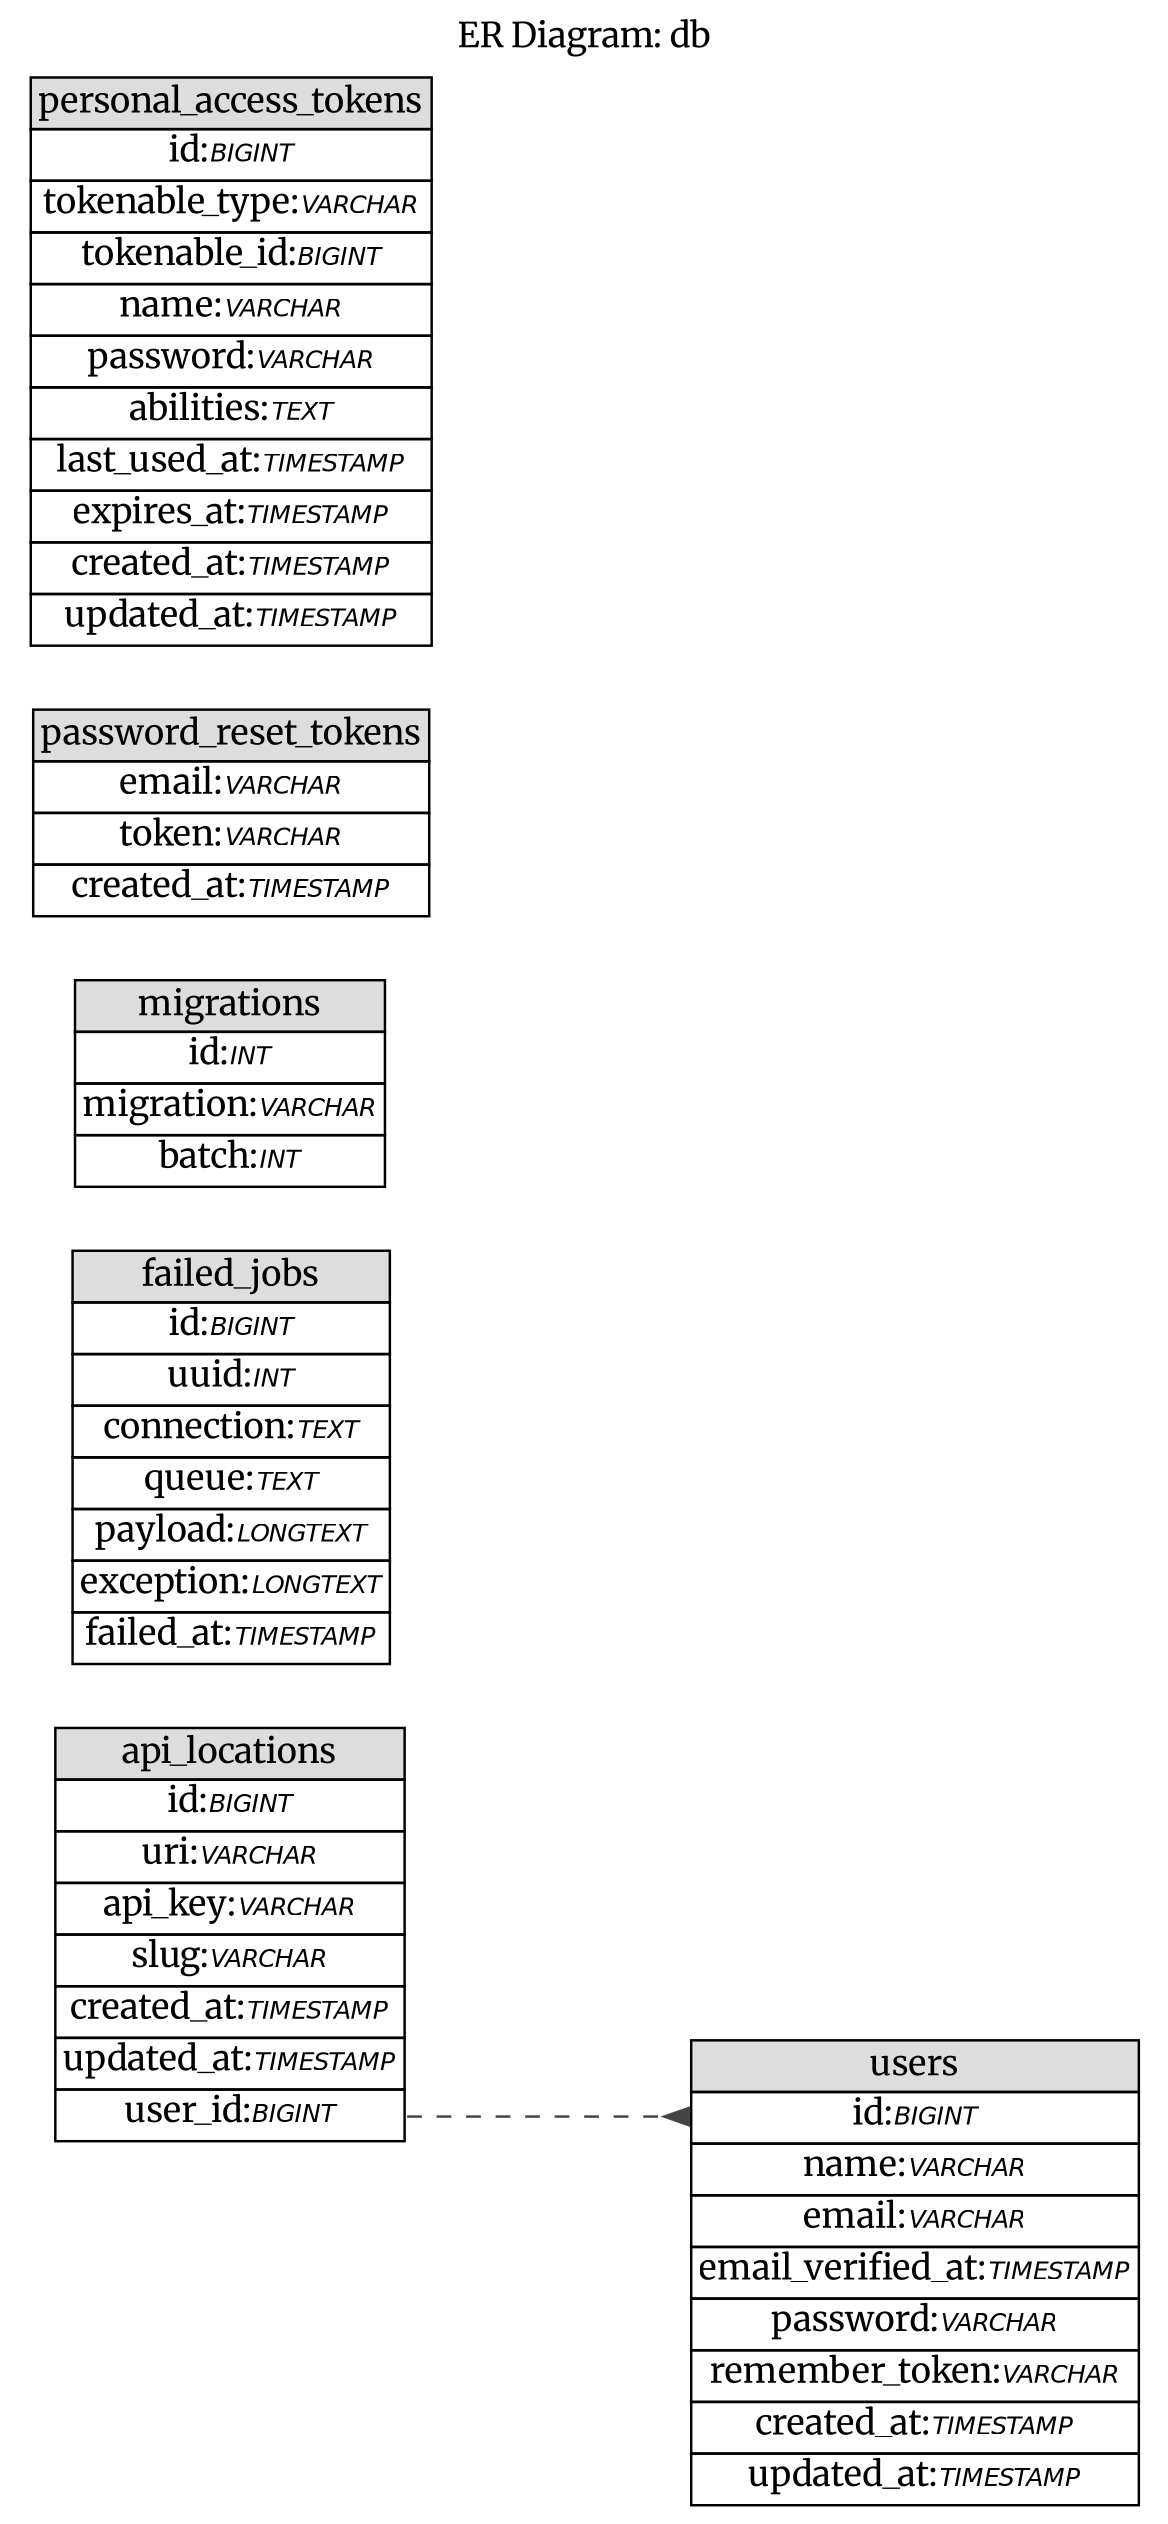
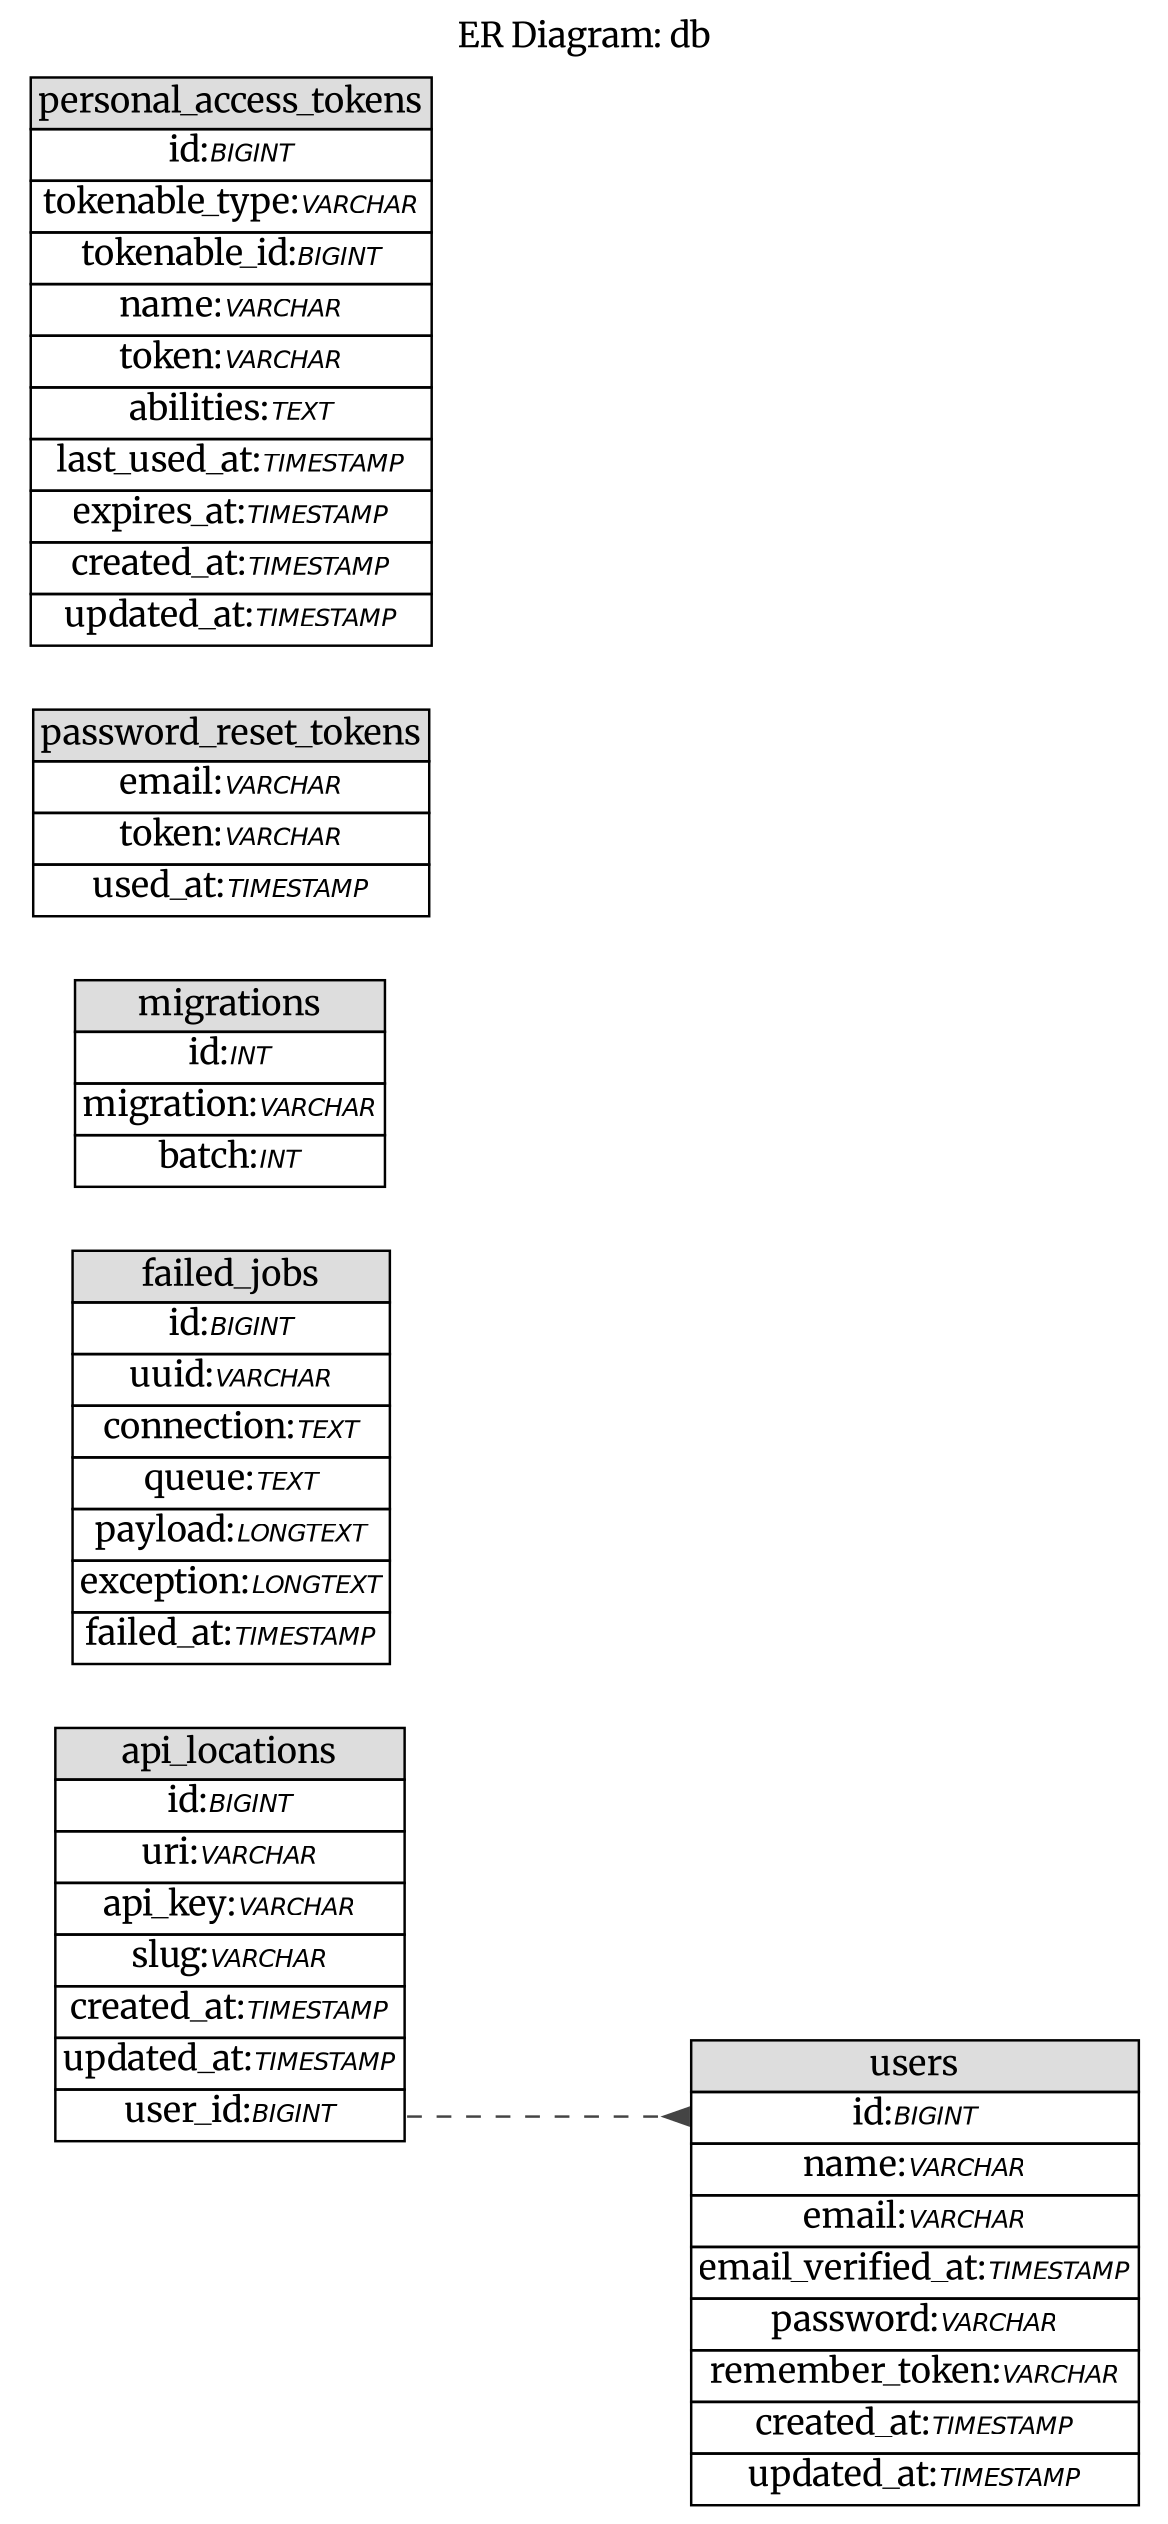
node "personal_access_tokens": text "password:" -> "token:"
node "password_reset_tokens": text "created_at:" -> "used_at:"
node "failed_jobs": text "INT" -> "VARCHAR"
